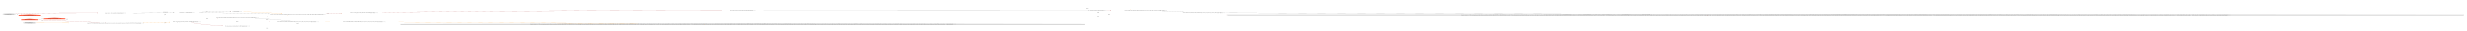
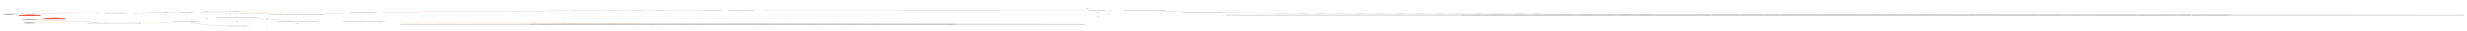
node "createForeignKeysPage['1', '0', '0']": fillcolor tomato -> lightgray
